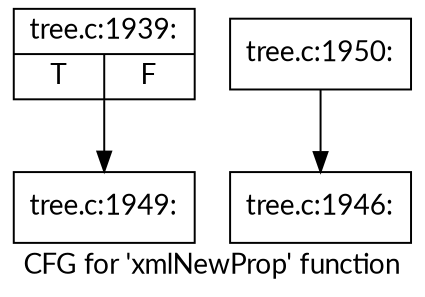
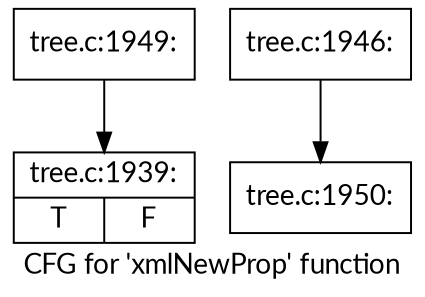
edge "tree.c:1950:" -> "tree.c:1946:": reversed
edge "tree.c:1939:" -> "tree.c:1949:": reversed
